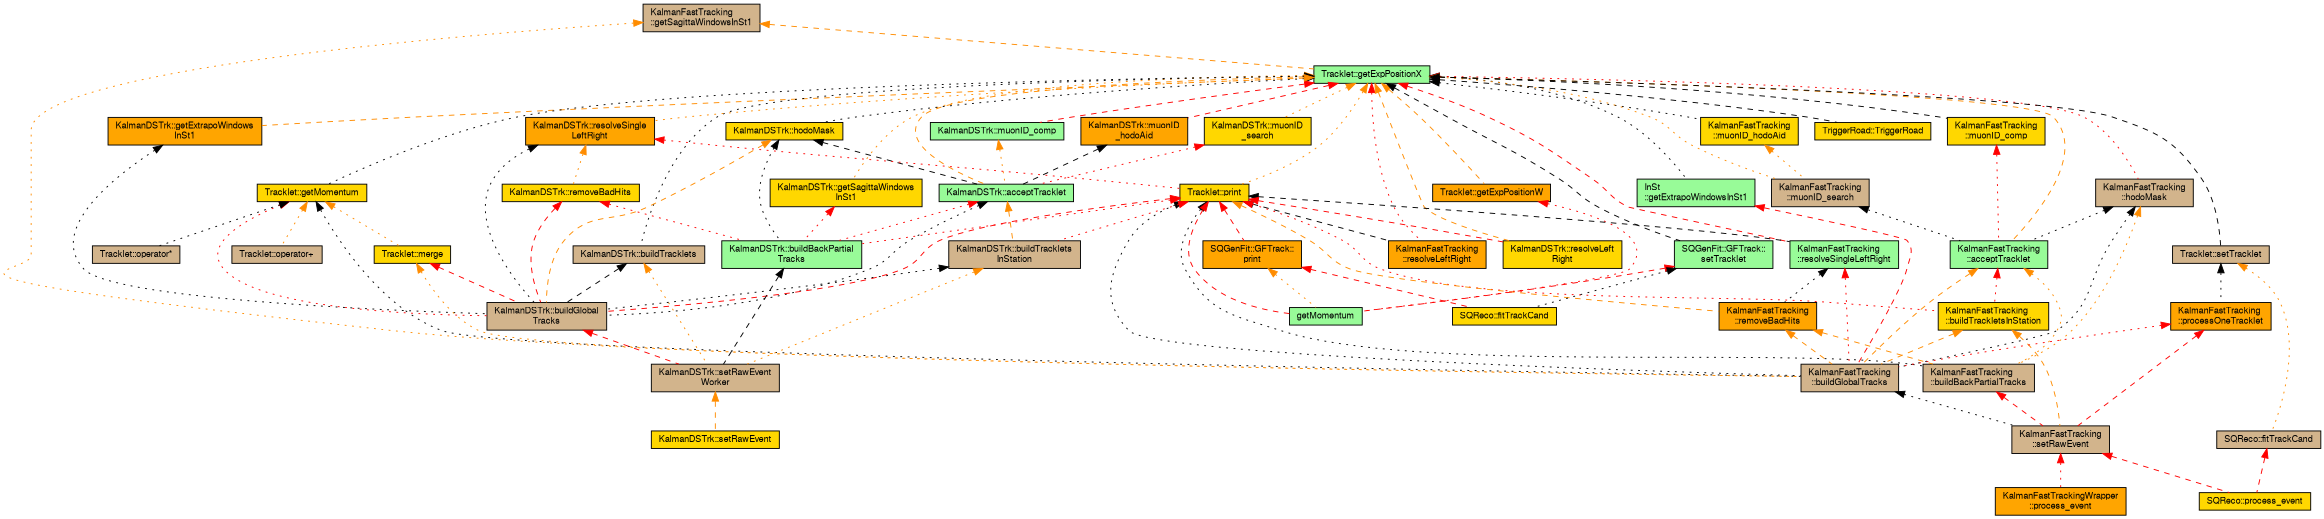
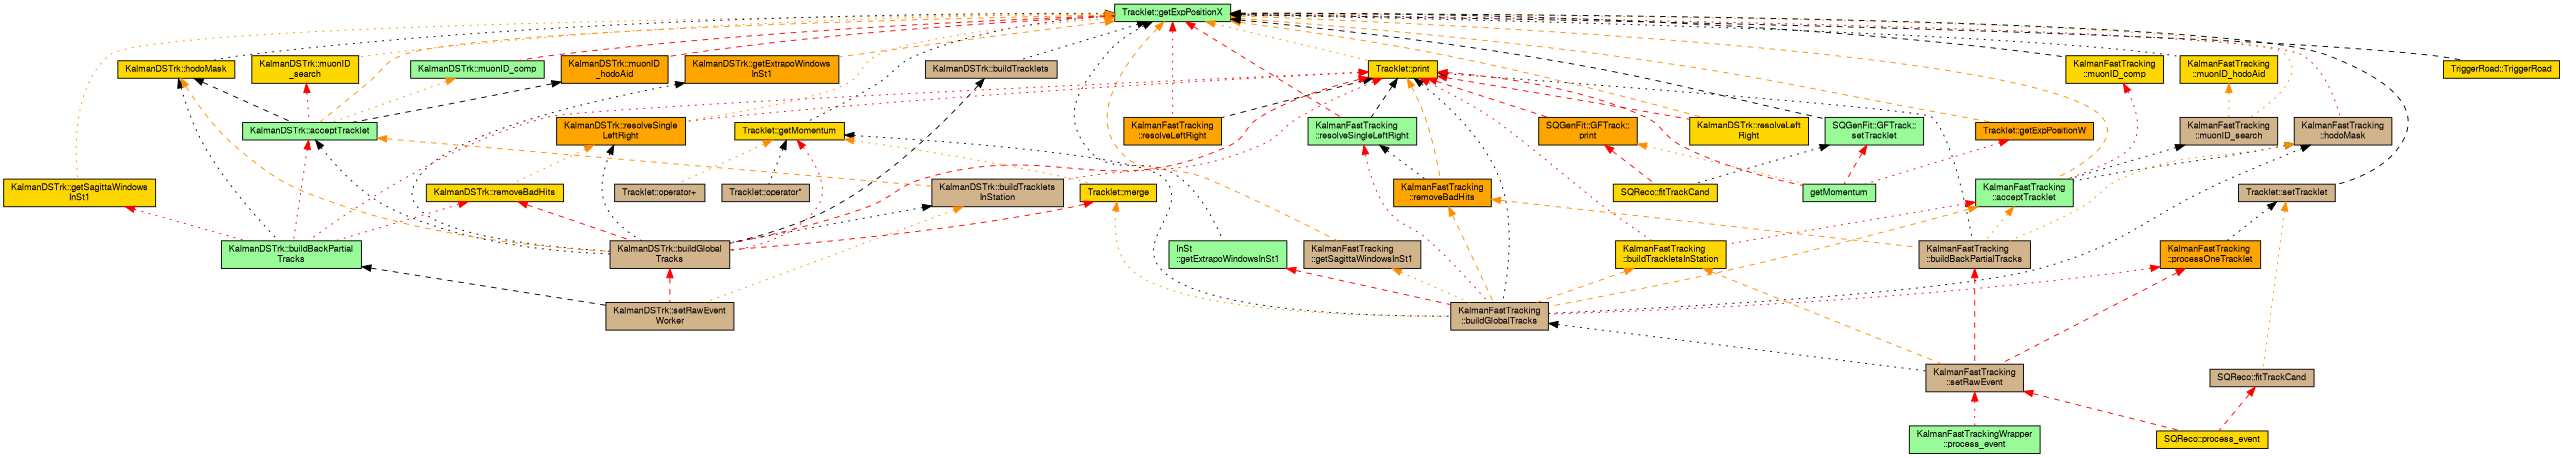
edge "Tracklet::getExpPositionX" -> "KalmanFastTracking ::getSagittaWindowsInSt1": reversed
edge "Tracklet::print" -> "KalmanDSTrk::resolveSingle LeftRight": reversed
edge "KalmanDSTrk::setRawEvent Worker" -> "KalmanDSTrk::buildTracklets": removed
node "KalmanDSTrk::setRawEvent": removed
node "KalmanFastTrackingWrapper ::process_event": fillcolor orange -> palegreen
